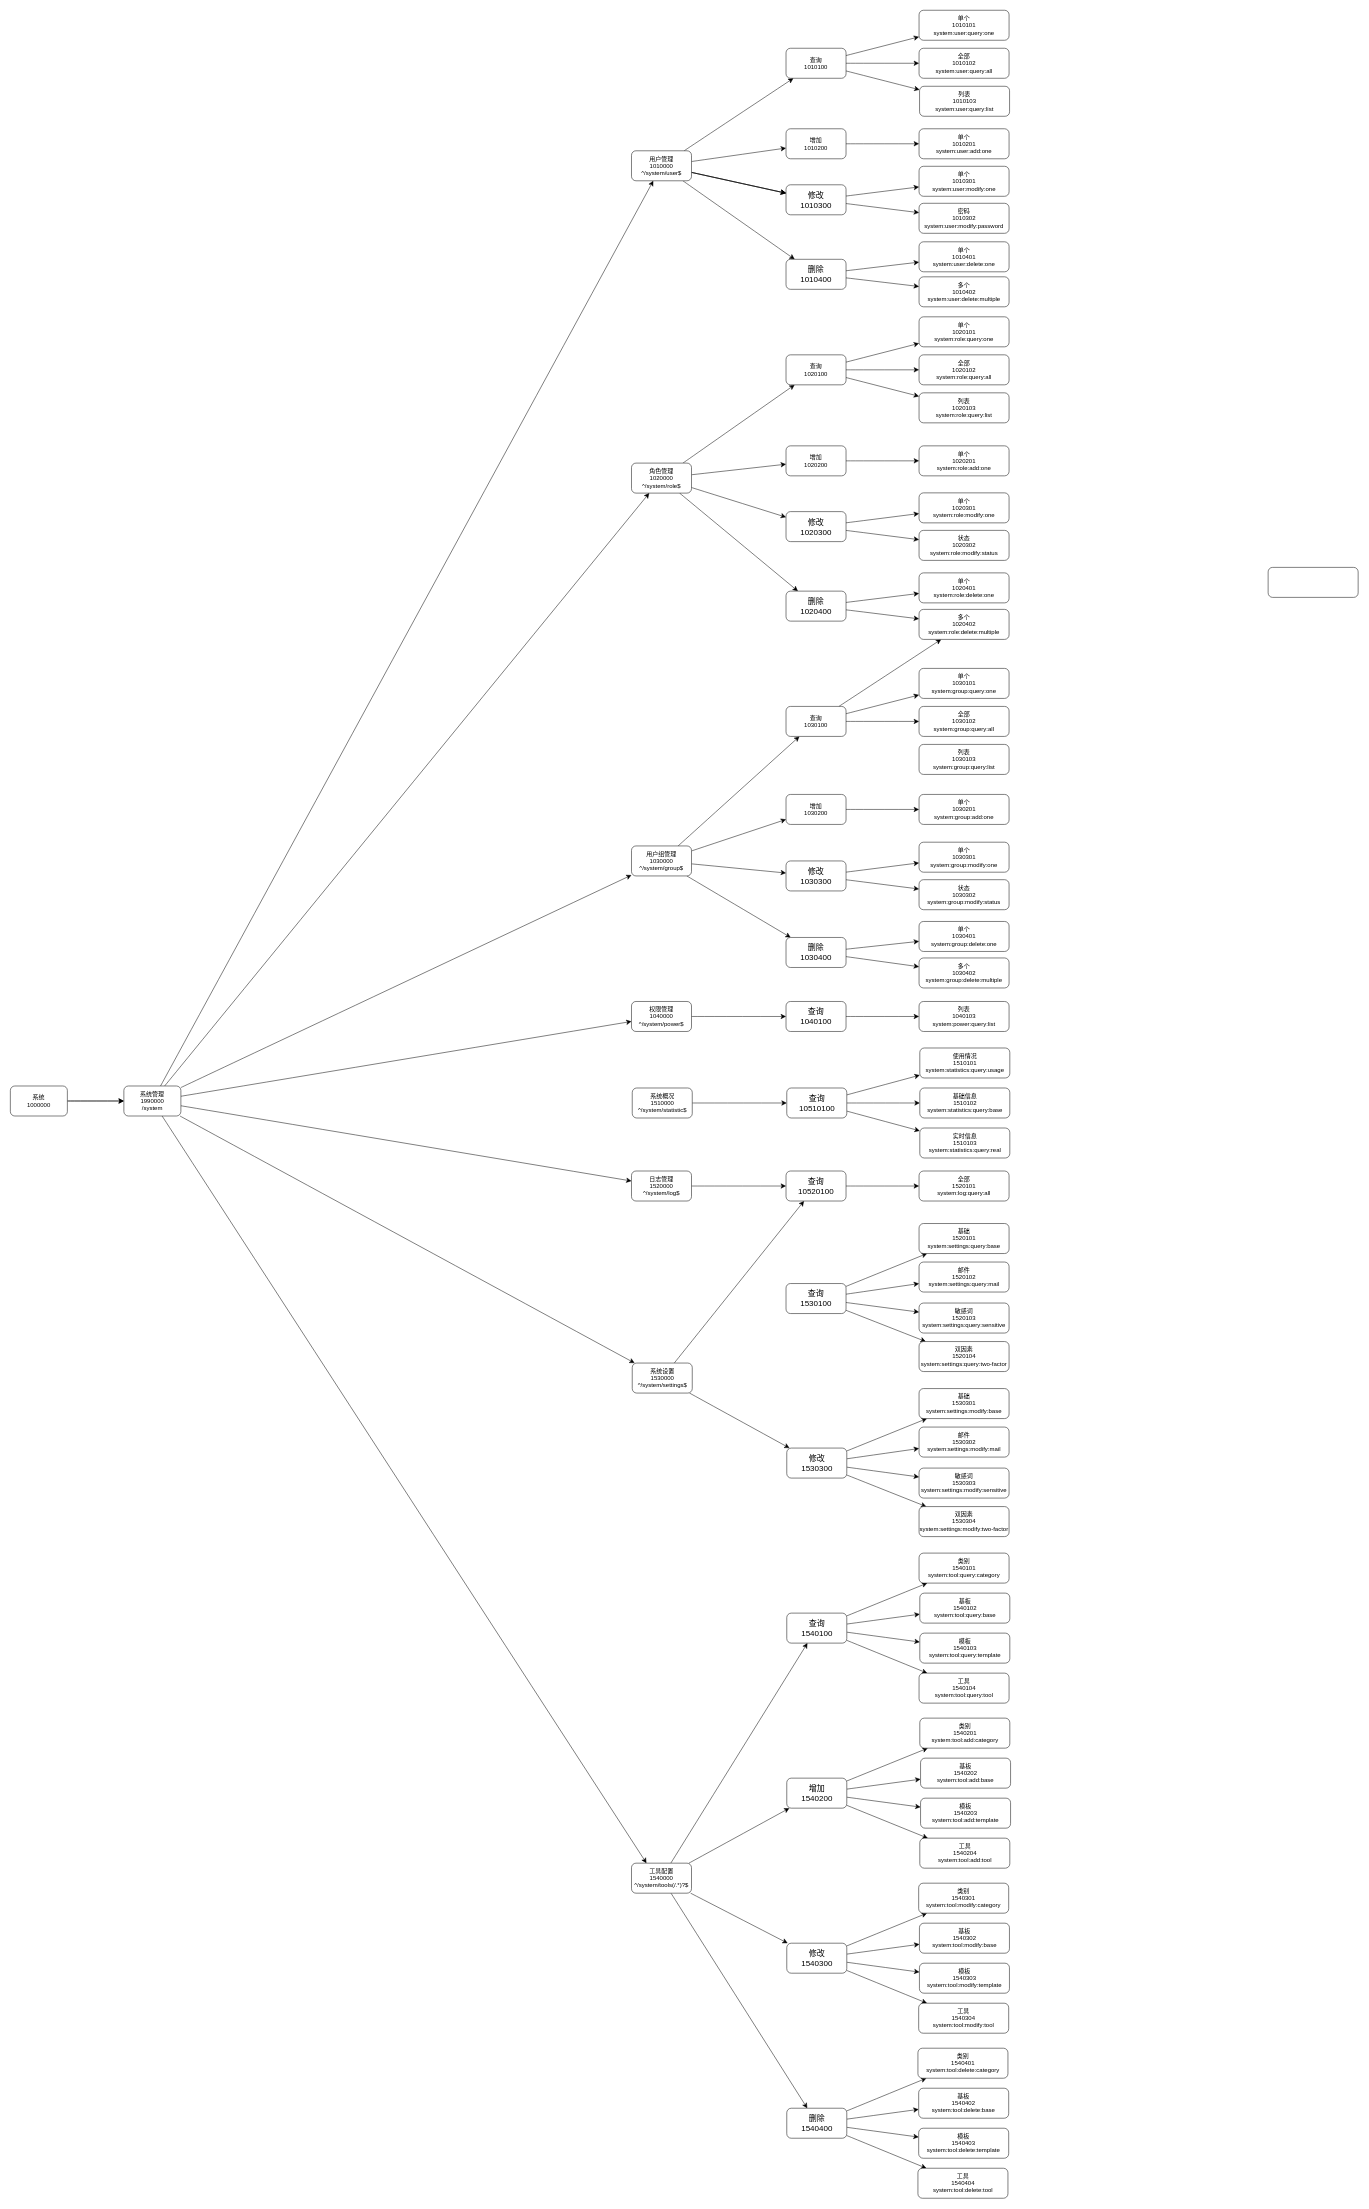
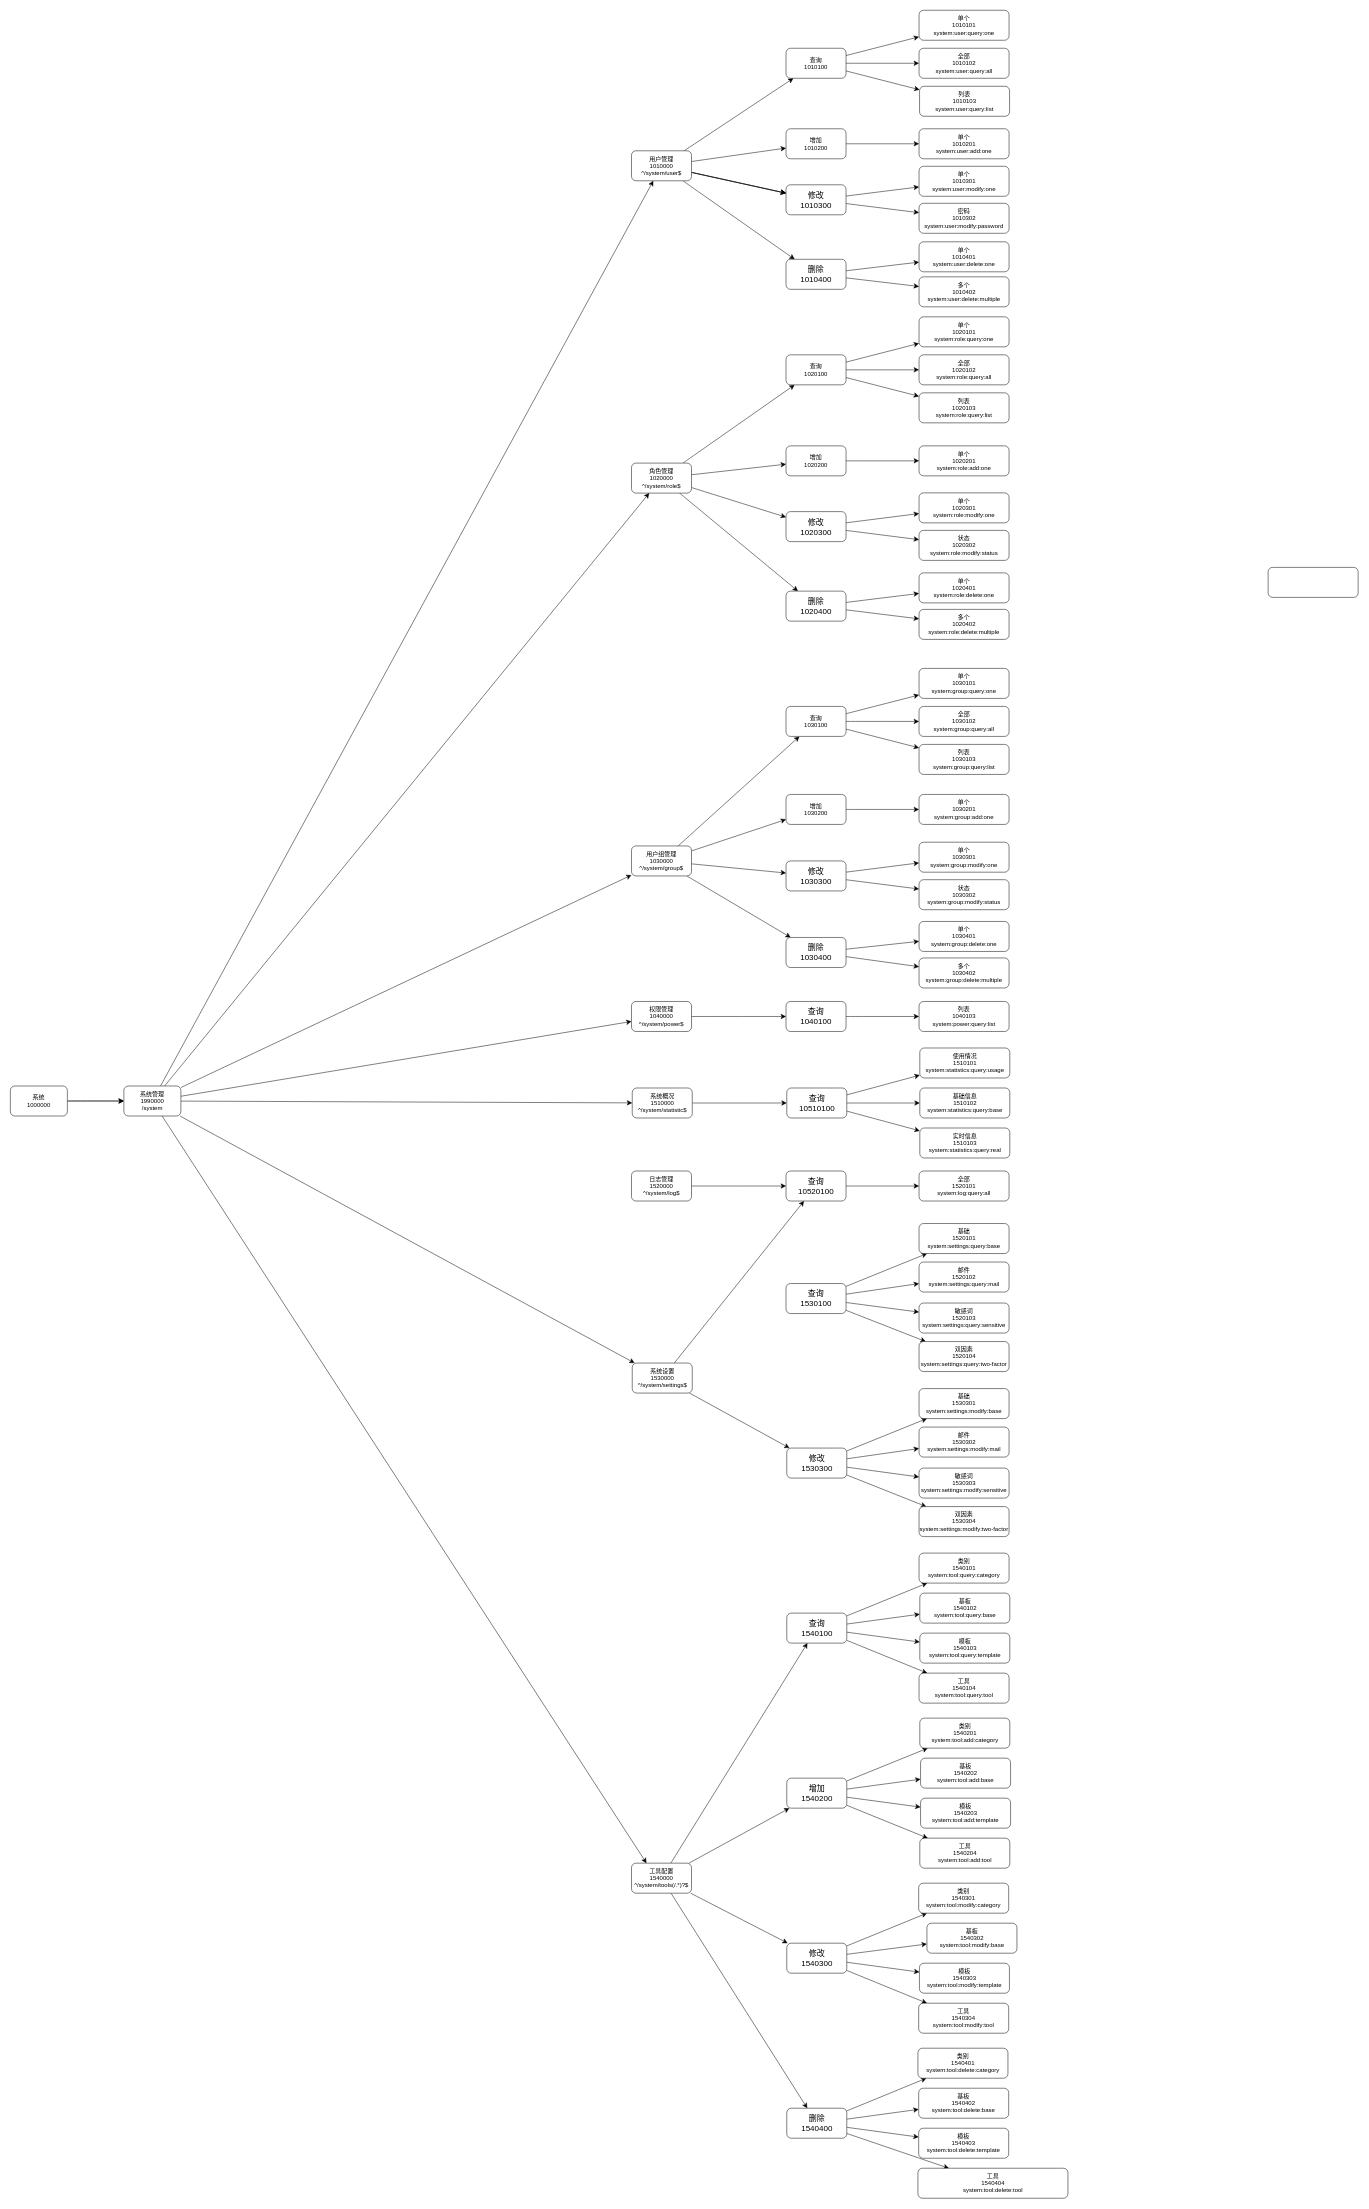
edge "查询1030100" -> "多个 1020402 system:role:delete:multiple": now "查询1030100" -> "列表 1030103 system:group:query:list"
edge "系统管理1990000 /system" -> "日志管理1520000 ^/system/log$": now "系统管理1990000 /system" -> "系统概况1510000 ^/system/statistic$"
node "基板 1540302 system:tool:modify:base": moved (964, 1938) -> (972, 1938)
node "工具 1540404 system:tool:delete:tool": size 90x30 -> 150x30
